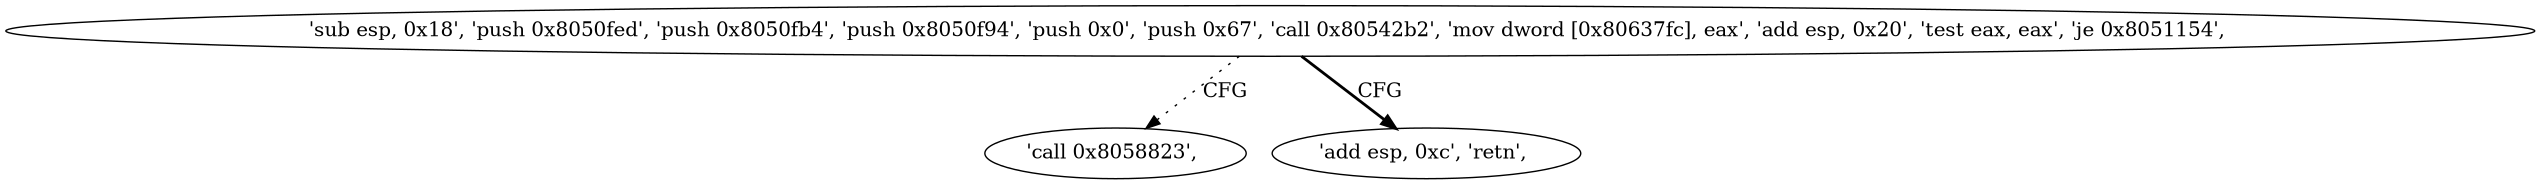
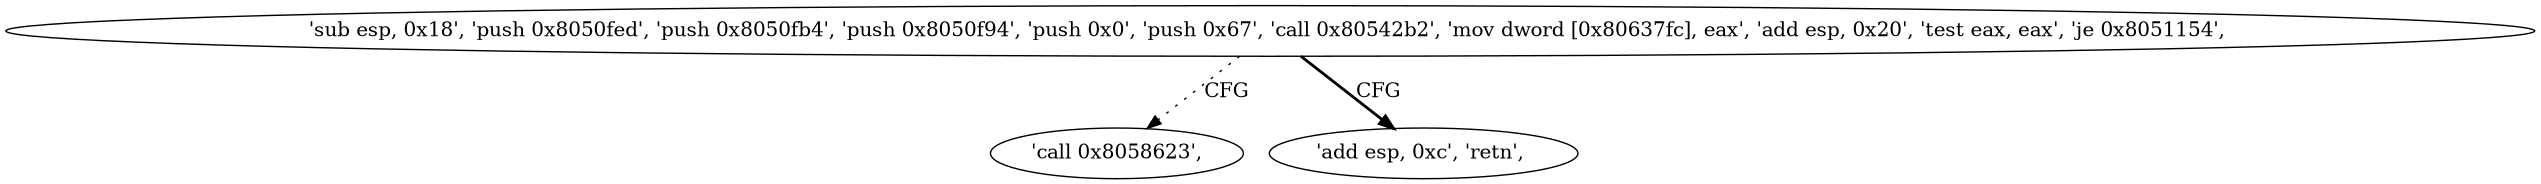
node "'call 0x8058823',": label "'call 0x8058823'," -> "'call 0x8058623',"
